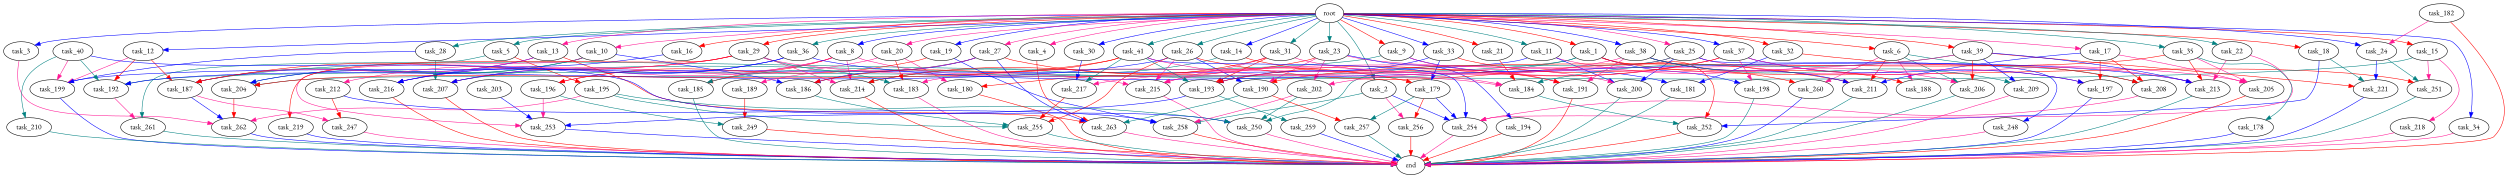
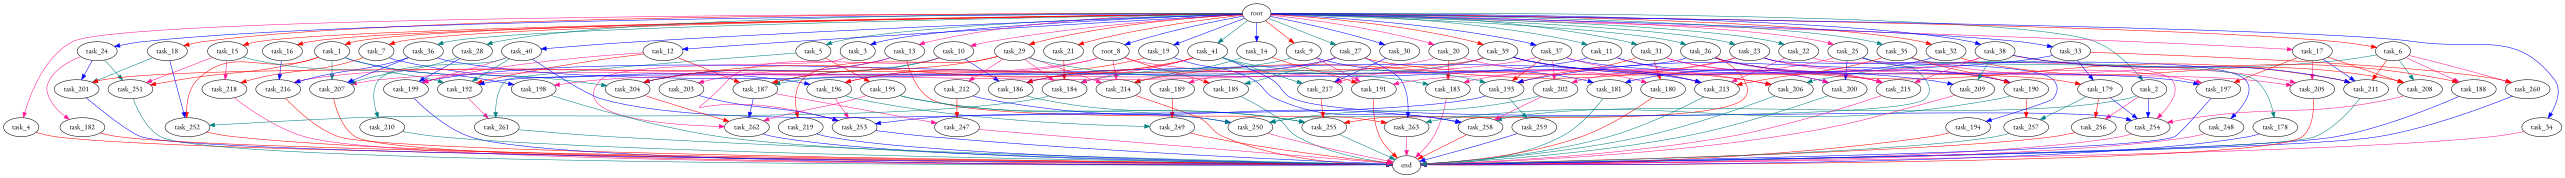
edge "root" -> "task_27": color deeppink -> teal
edge "root" -> "task_40": added
edge "task_182" -> "task_24": reversed
node "task_7": added
node "task_8": label "task_8" -> "root_8"
edge "task_13" -> "task_187": now "task_13" -> "task_203"
node "task_221": label "task_221" -> "task_201"
edge "task_4" -> "task_263": now "task_4" -> "end"
edge "task_188" -> "end": added
